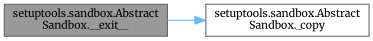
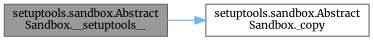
node "setuptools.sandbox.Abstract Sandbox.__exit__": label "setuptools.sandbox.Abstract Sandbox.__exit__" -> "setuptools.sandbox.Abstract Sandbox.__setuptools__"
